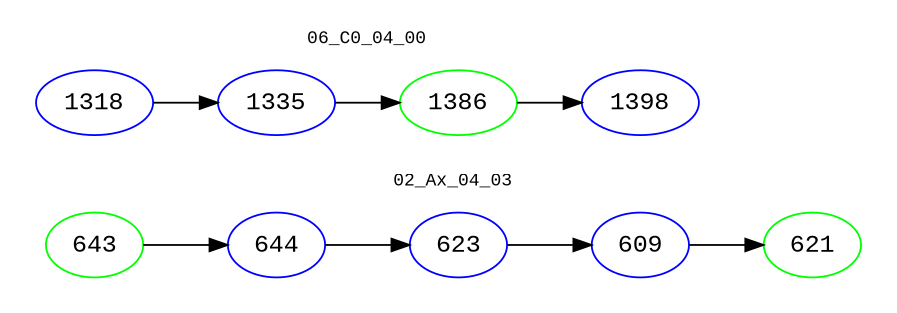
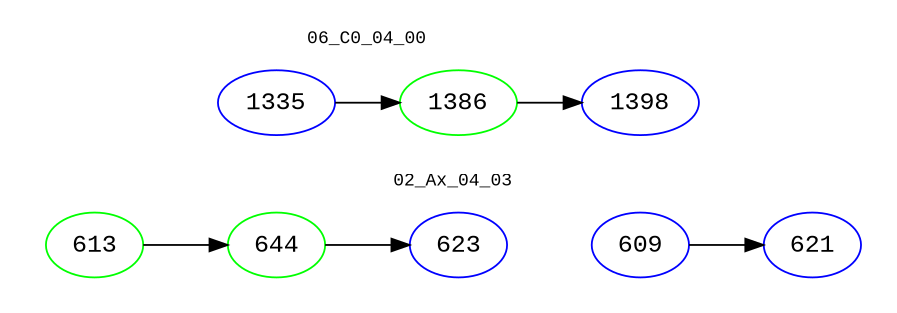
node "1318": removed
node "643": label "643" -> "613"
node "644": color blue -> green
edge "623" -> "609": removed
node "621": color green -> blue
